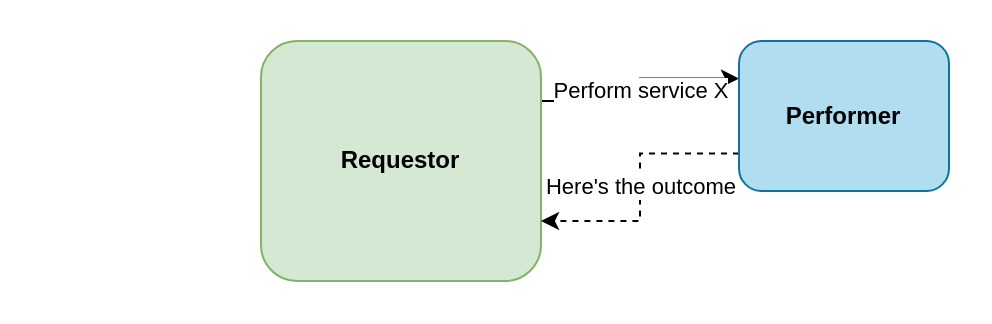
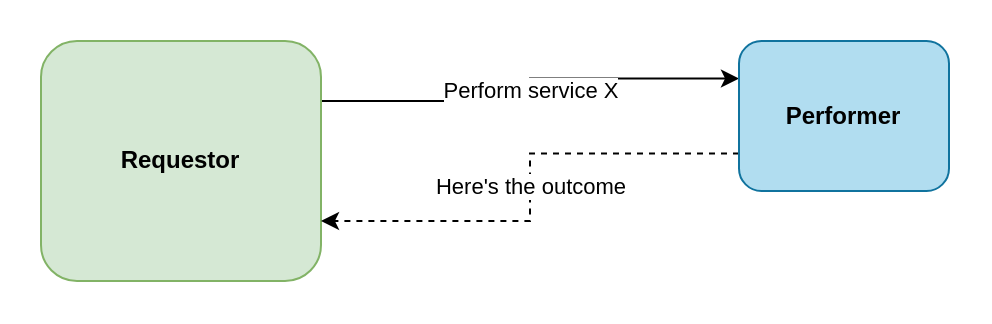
node "Requestor": moved (401, 161) -> (181, 161)
